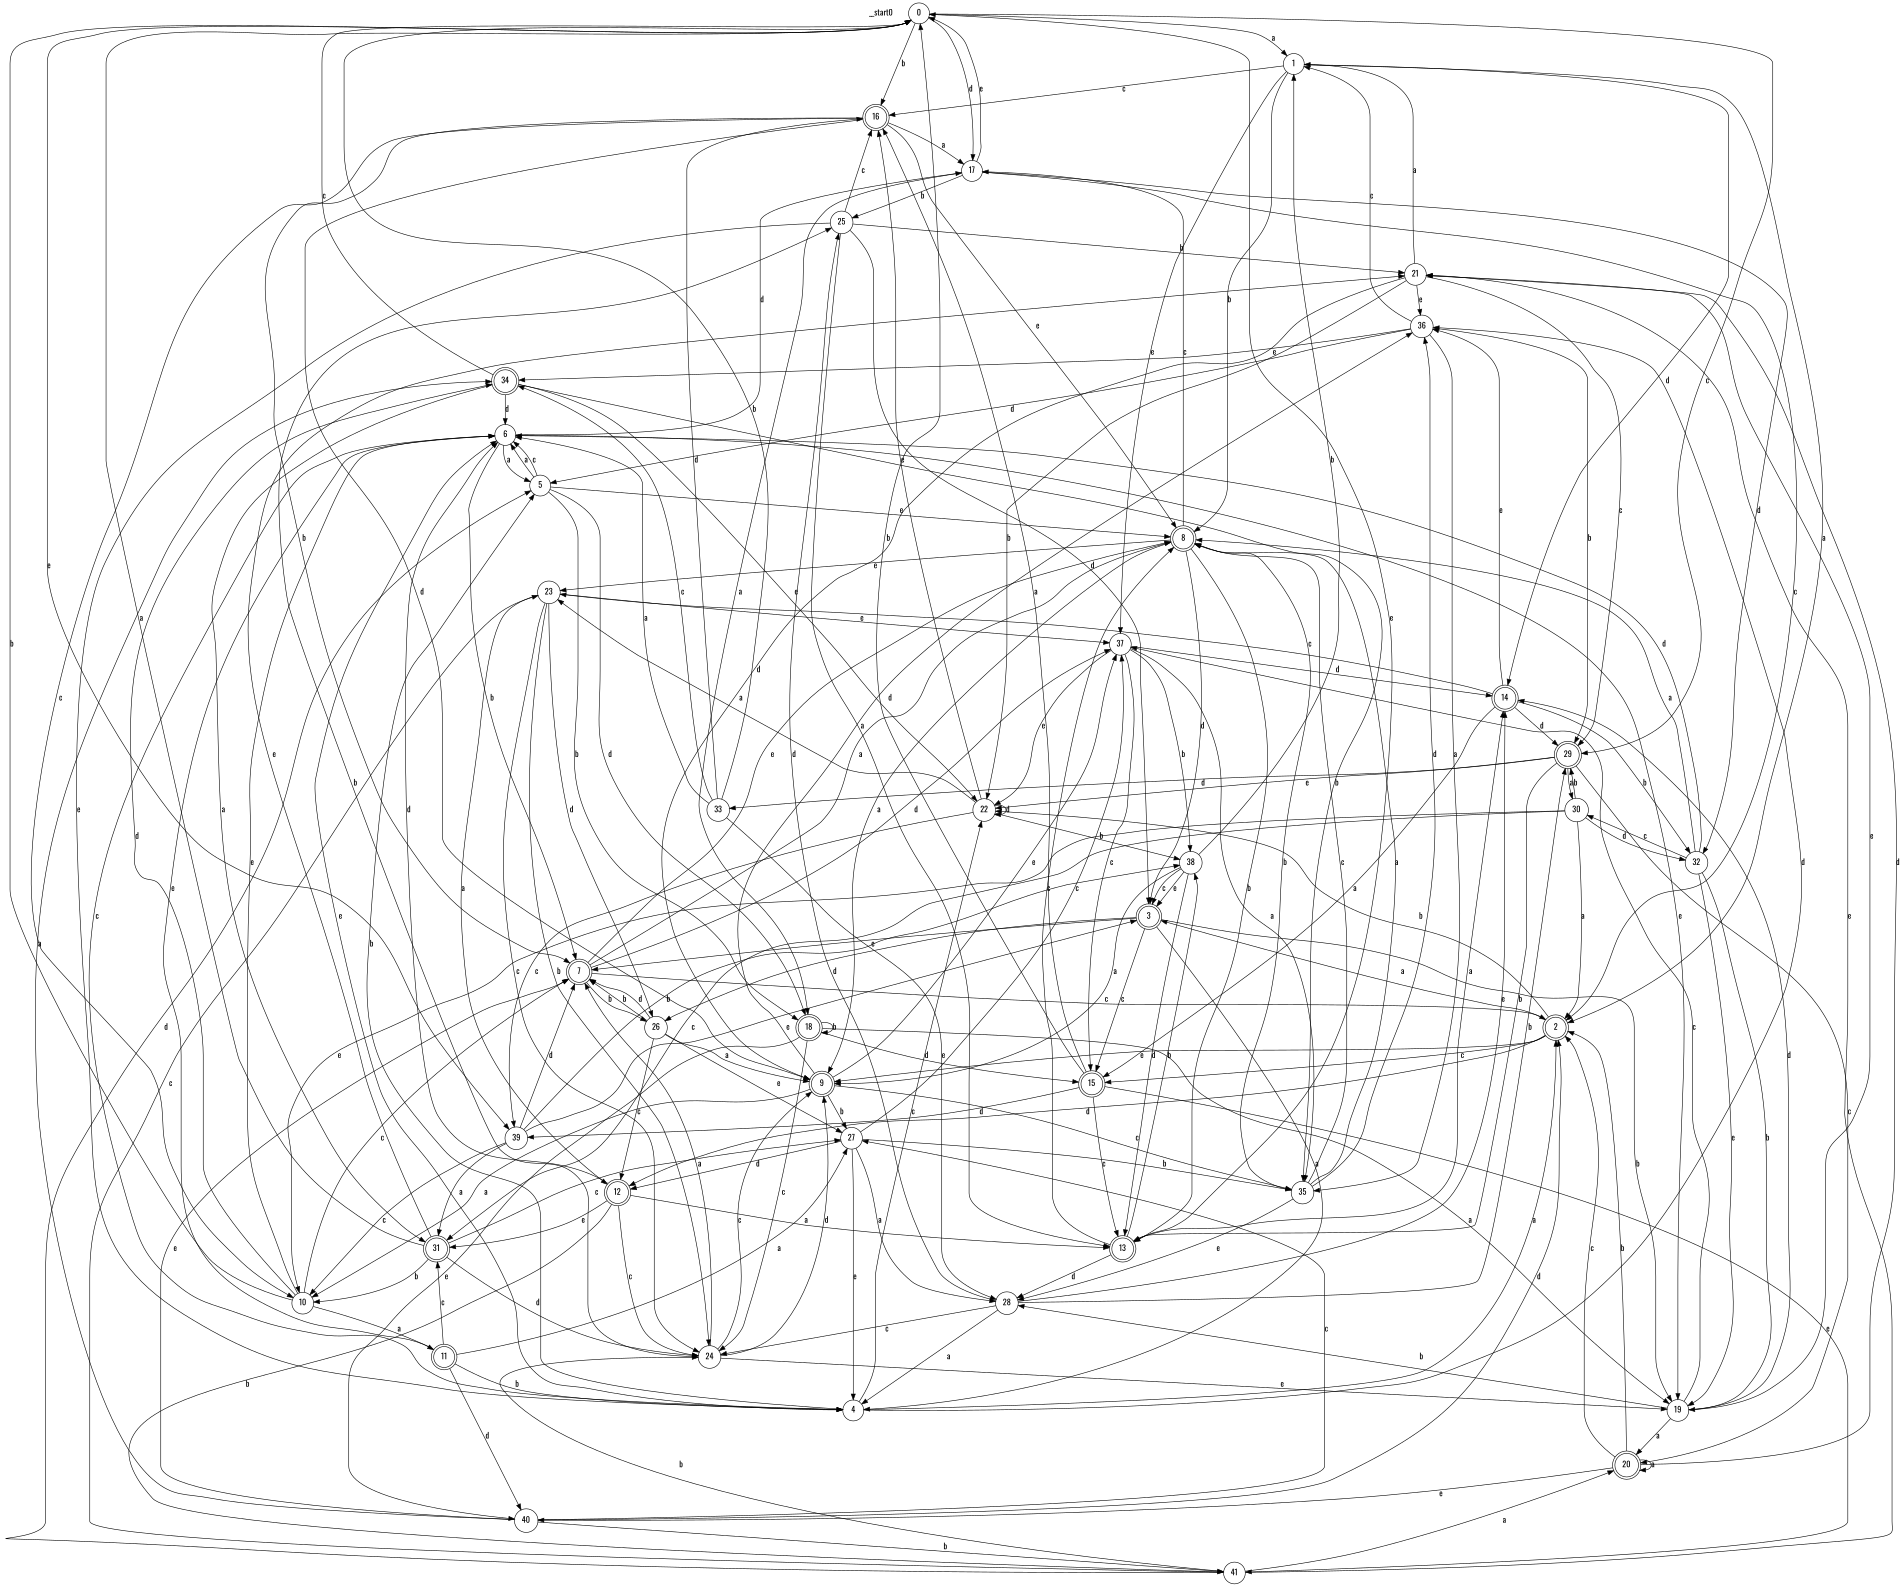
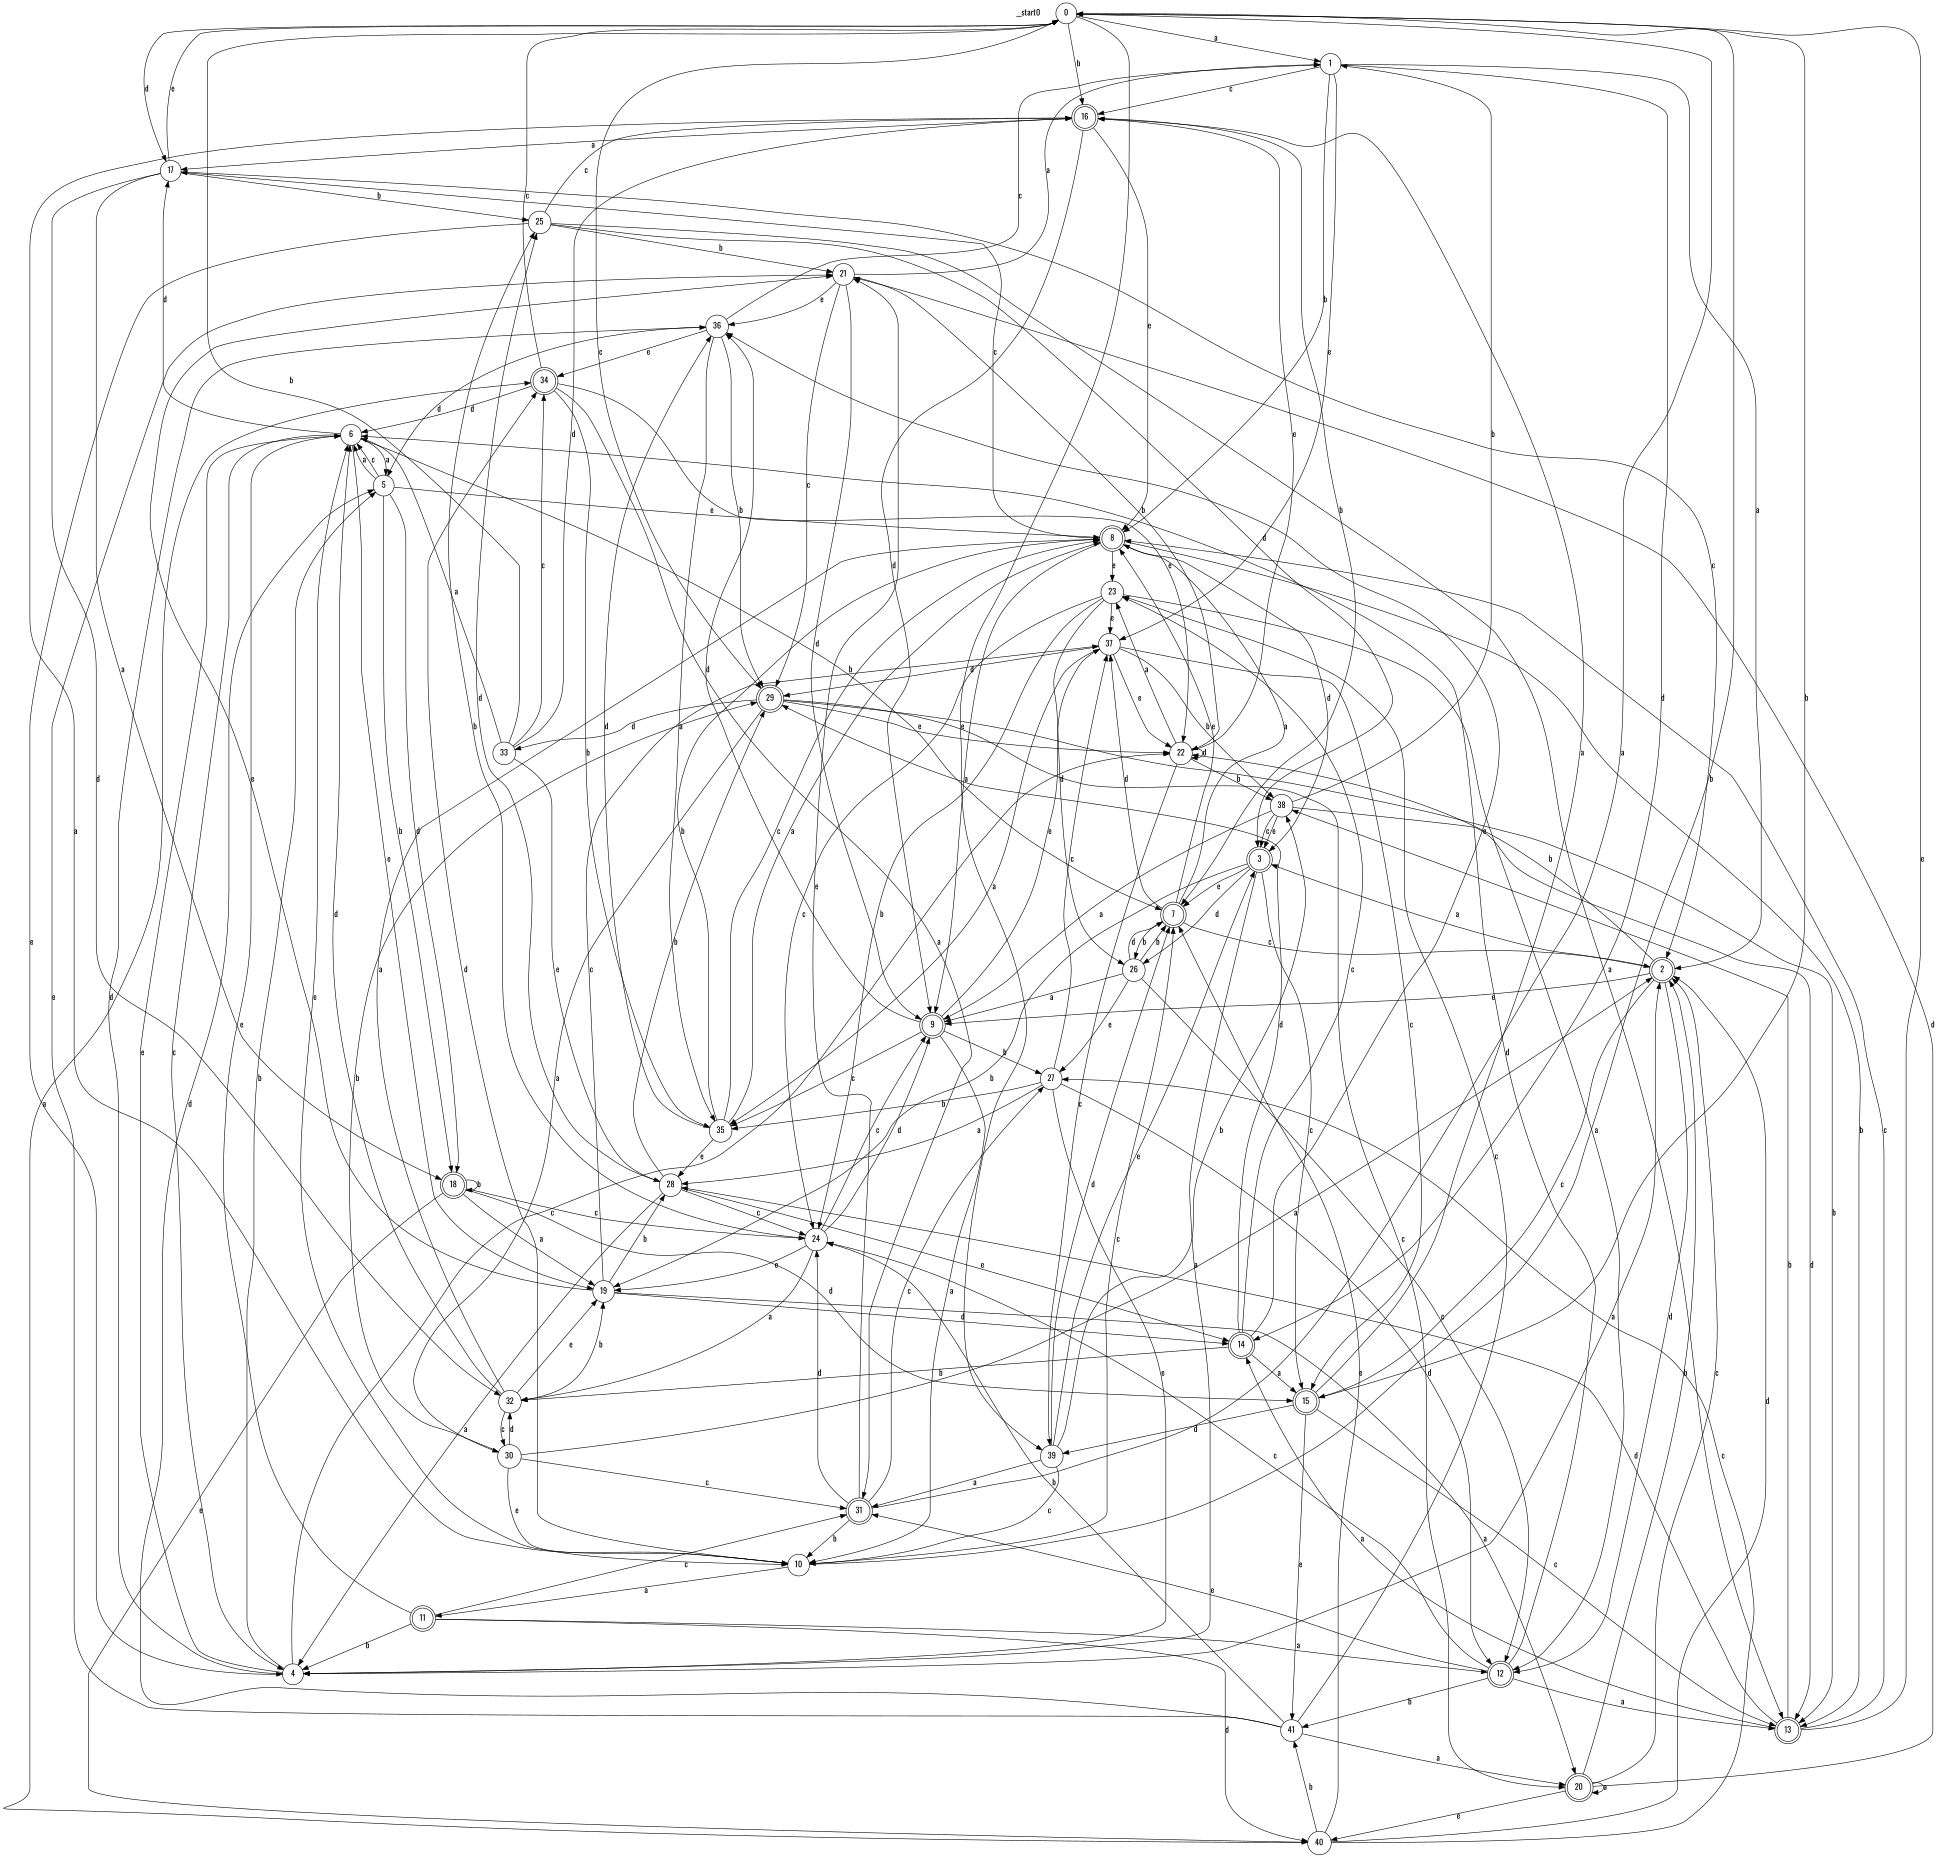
edge "37" -> "14": now "37" -> "29"
edge "16" -> "10": label "c" -> "a"
edge "24" -> "7": now "24" -> "32"
edge "11" -> "27": now "11" -> "12"
